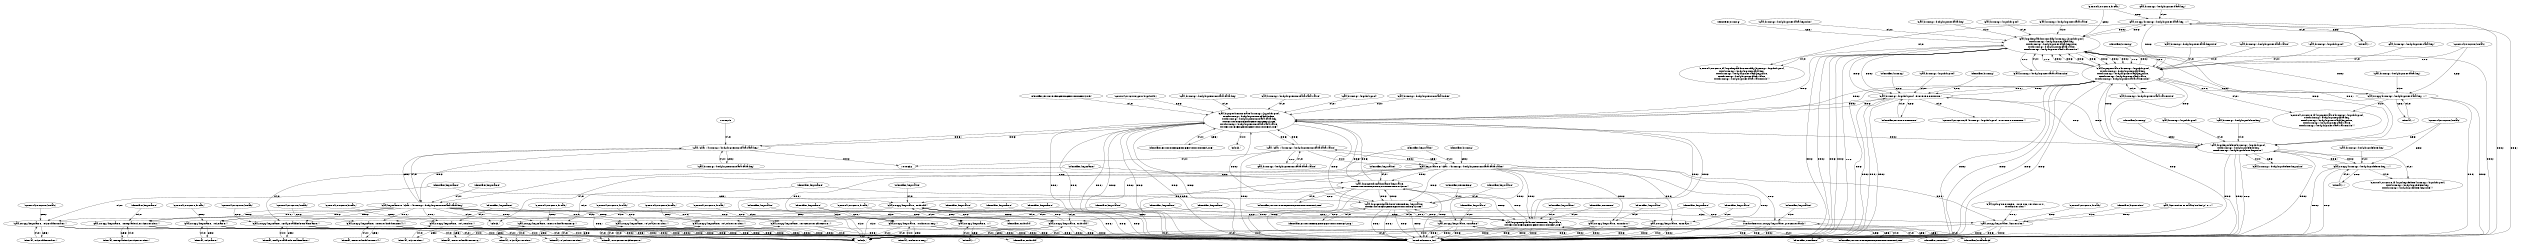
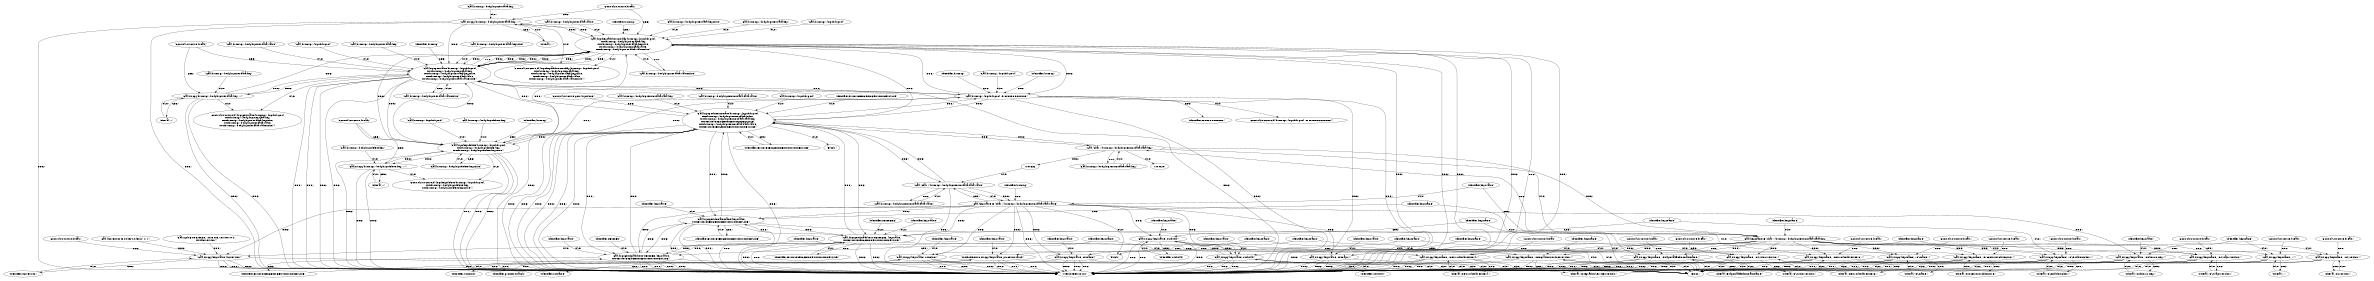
node "(ControlStructure,goto kvp_build;)": label "(ControlStructure,goto kvp_build;)" -> "(ControlStructure,goto kvp_done;)"
node "(Call,hv_msg->body.kvp_enum_data.index)": removed
edge "(Identifier,KVP_POOL_AUTO)" -> "(Call,hv_msg->kvp_hdr.pool != KVP_POOL_AUTO)": removed, label "AST:"
edge "1000619" -> "(Call,(char *)hv_msg->body.kvp_enum_data.data.key)": reversed
edge "(Call,(char *)hv_msg->body.kvp_enum_data.data.value)" -> "1000632": reversed
node "(Call,lic_version = malloc(strlen(p) + 1))": label "(Call,lic_version = malloc(strlen(p) + 1))" -> "(Call,lic_version = strlen(strlen(p) + 1))"
edge "(Identifier,os_name)" -> "(Call,strcpy(key_value, os_name))": removed, label "AST:"
node "(Identifier,break_arch)": label "(Identifier,break_arch)" -> "(Identifier,processor_arch)"
edge "(Call,strcpy(key_value, lic_version))" -> "(Identifier,lic_version)": added, label "CFG:"
